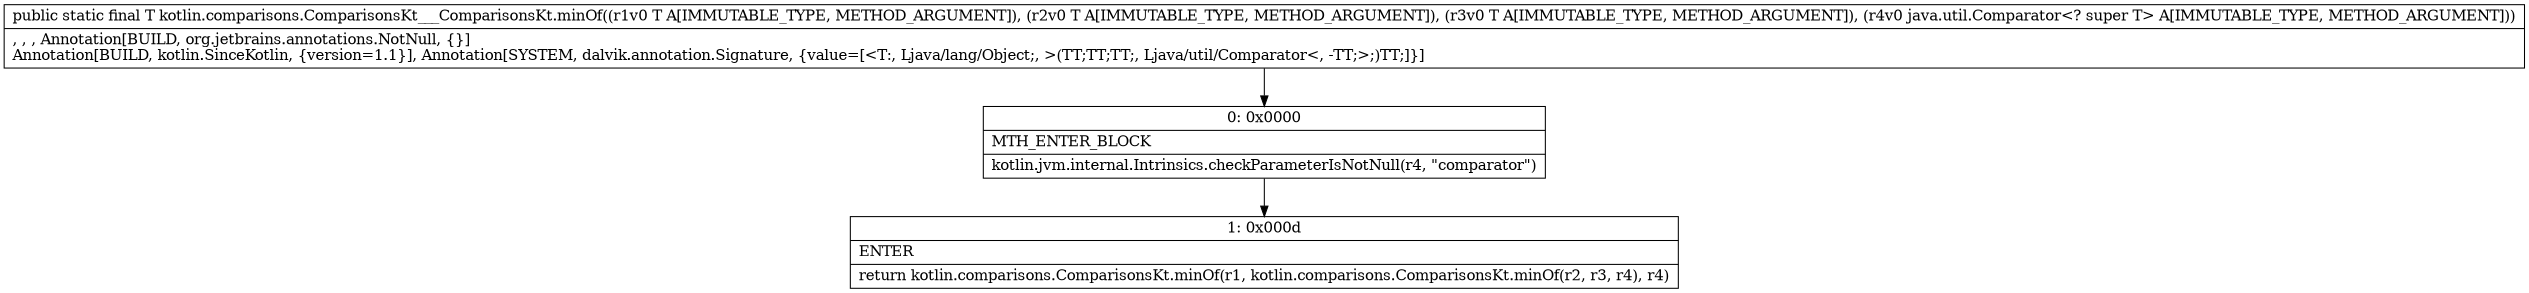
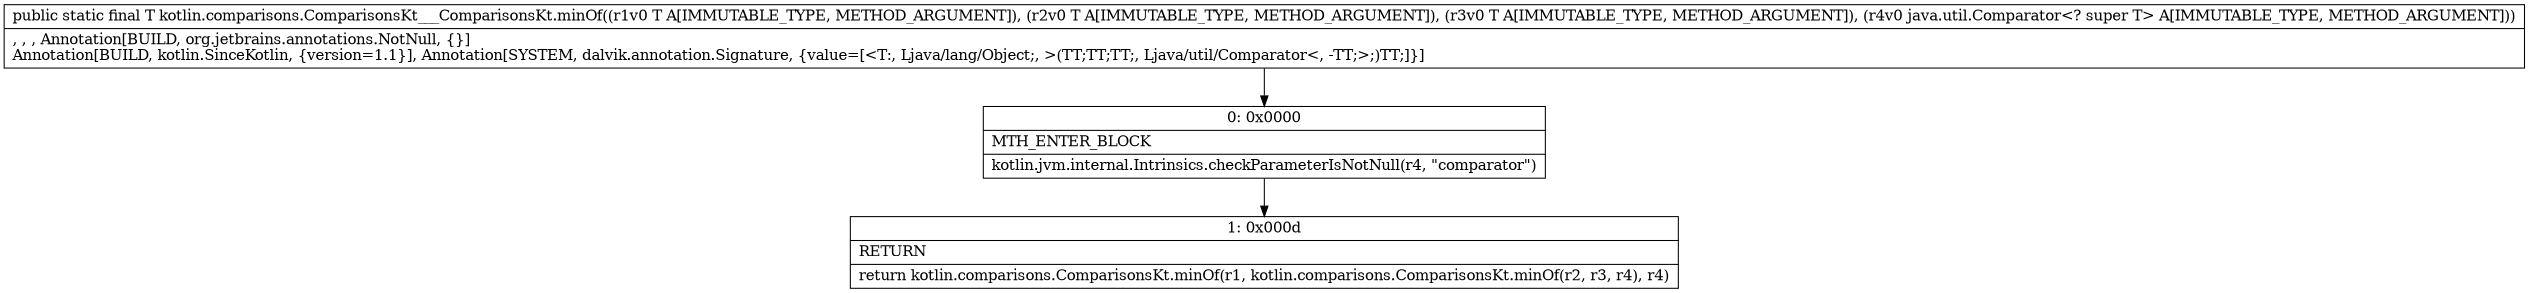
node "1: 0x000d": text "ENTER" -> "RETURN"
